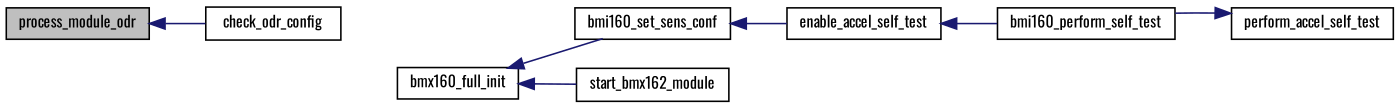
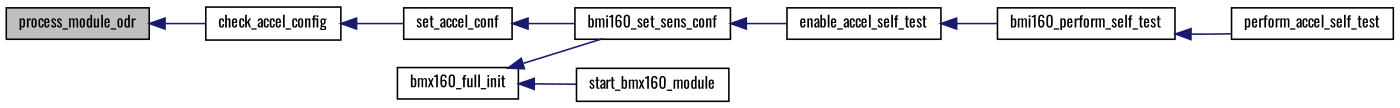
edge "bmi160_perform_self_test" -> "perform_accel_self_test": reversed
node "check_odr_config": label "check_odr_config" -> "check_accel_config"
node "set_accel_conf": added
node "start_bmx162_module": label "start_bmx162_module" -> "start_bmx160_module"
